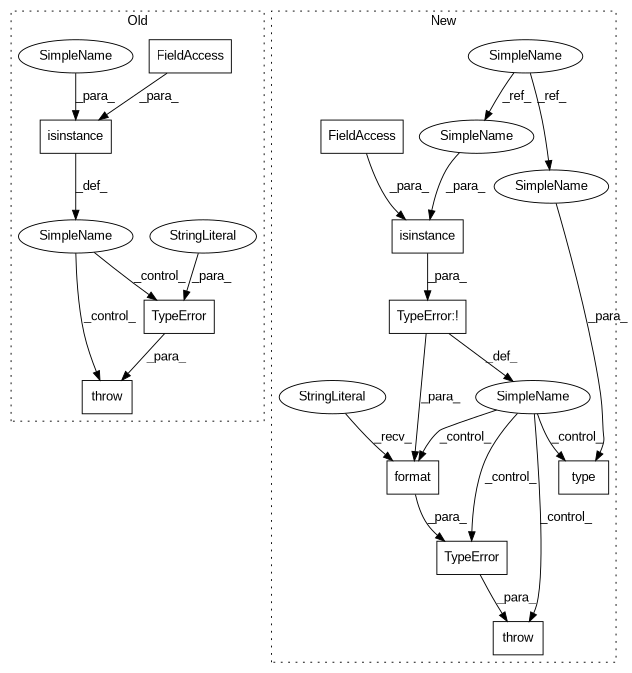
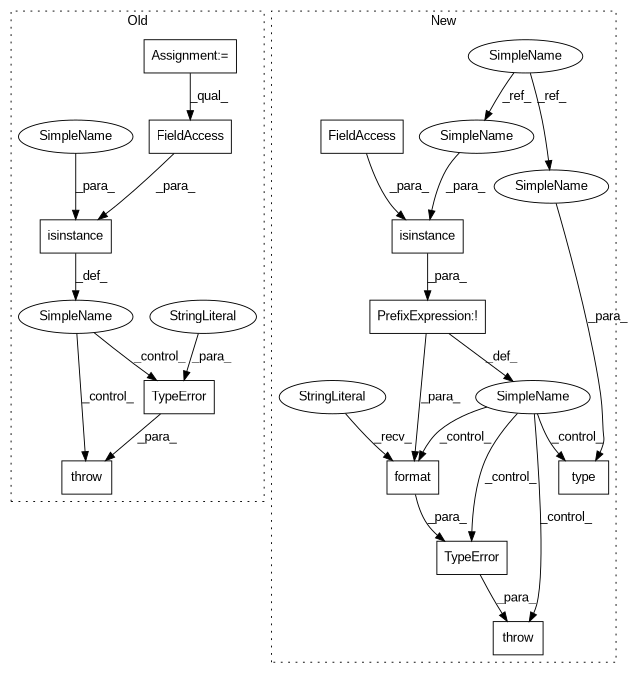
node "Assignment:=": added
node "TypeError:!": label "TypeError:!" -> "PrefixExpression:!"
